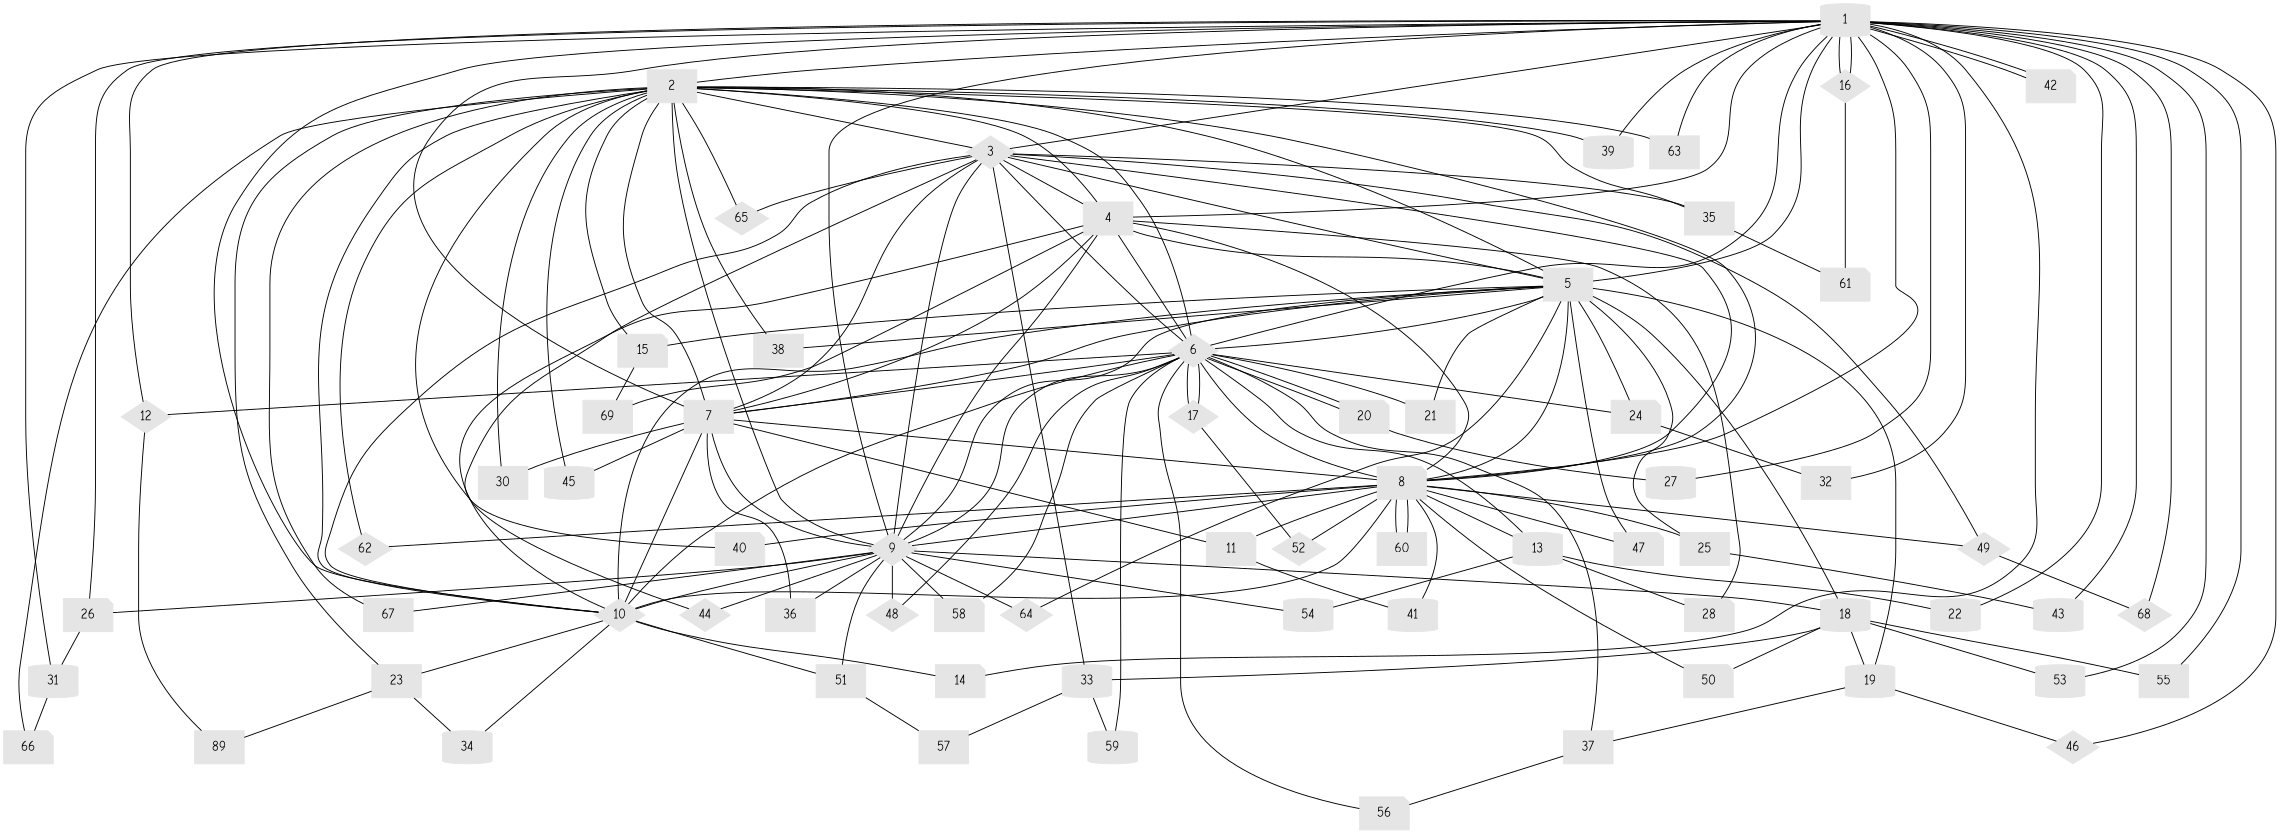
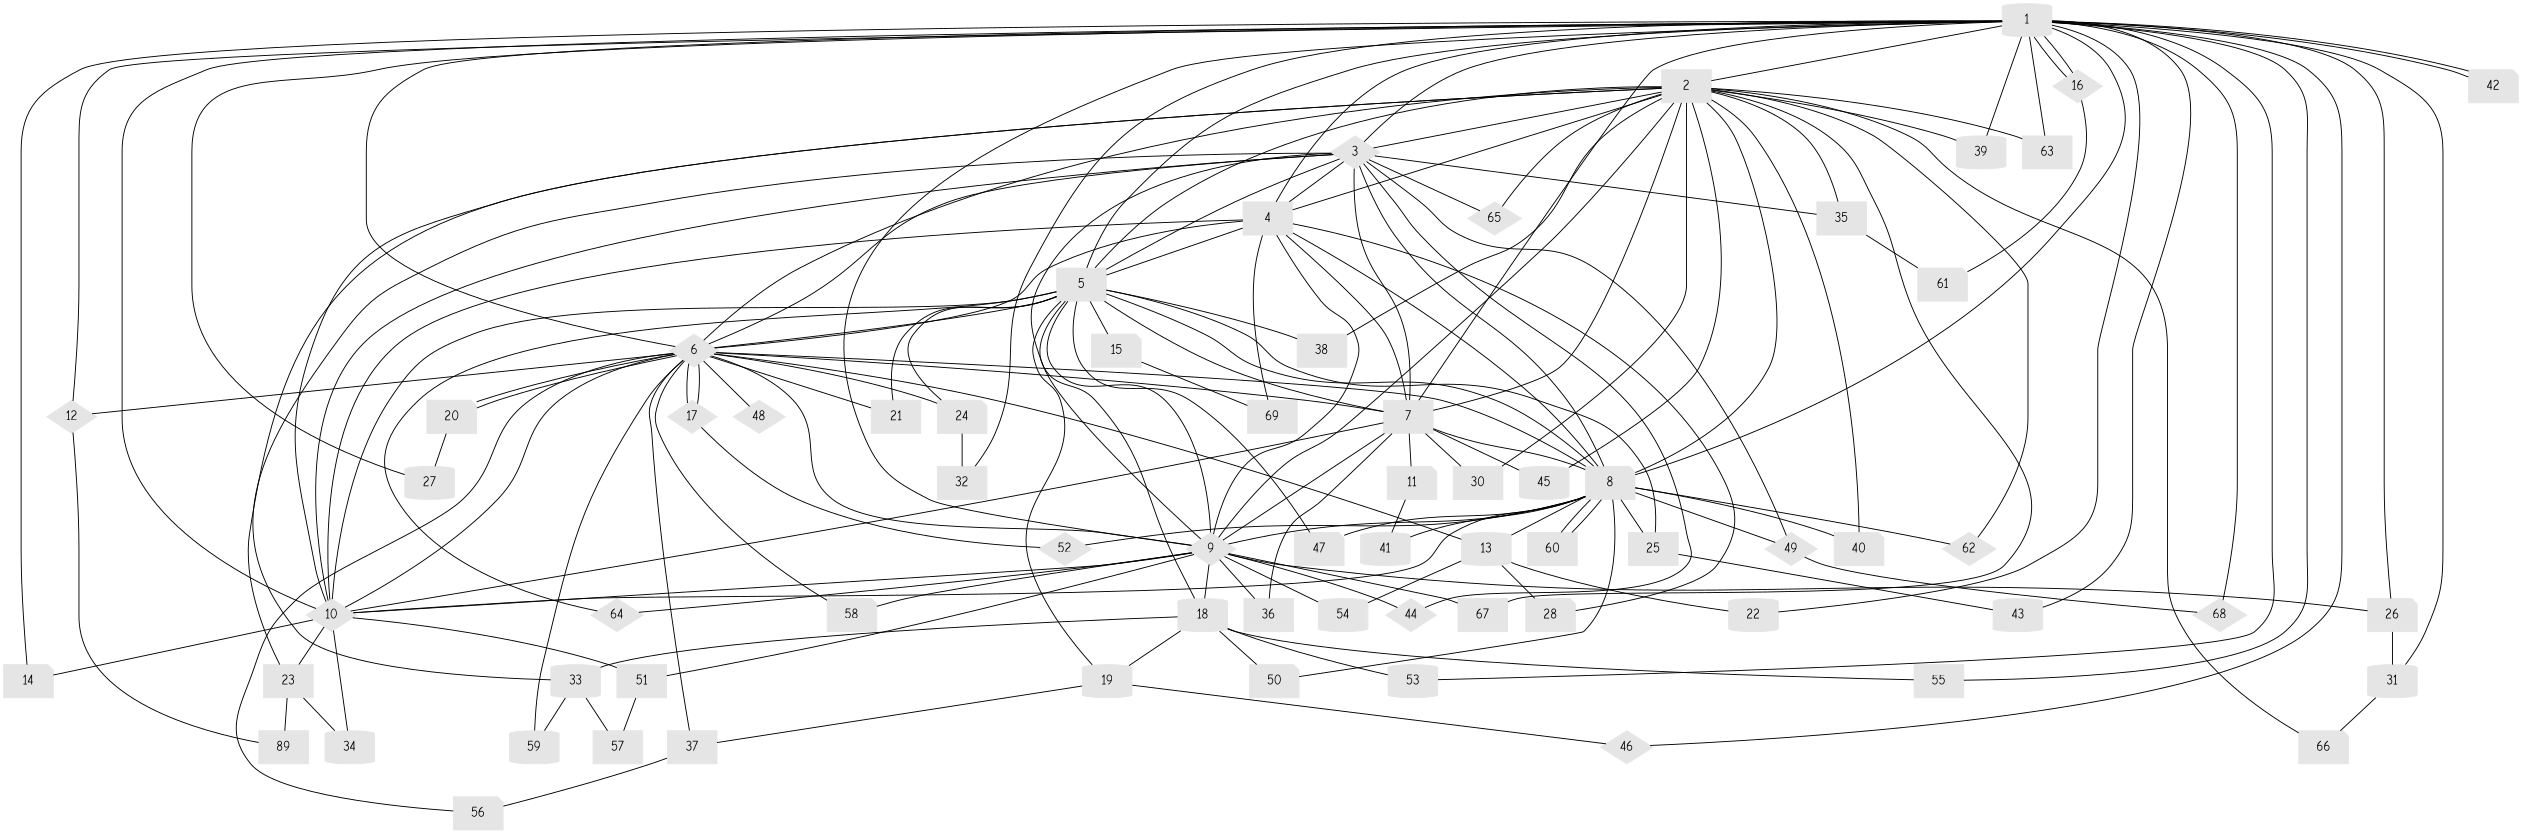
edge "2" -- "15": removed
edge "8" -- "11": removed
edge "9" -- "48": removed
